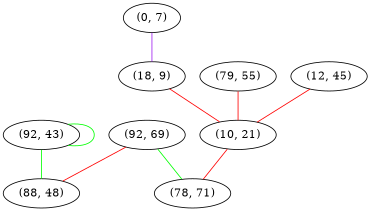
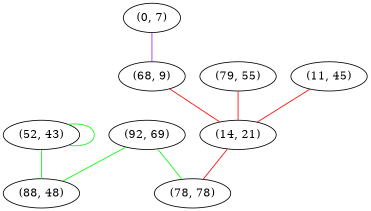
node "(18, 9)": label "(18, 9)" -> "(68, 9)"
node "(12, 45)": label "(12, 45)" -> "(11, 45)"
node "(92, 43)": label "(92, 43)" -> "(52, 43)"
node "(10, 21)": label "(10, 21)" -> "(14, 21)"
edge "(92, 69)" -- "(88, 48)": color red -> green
node "(78, 71)": label "(78, 71)" -> "(78, 78)"
